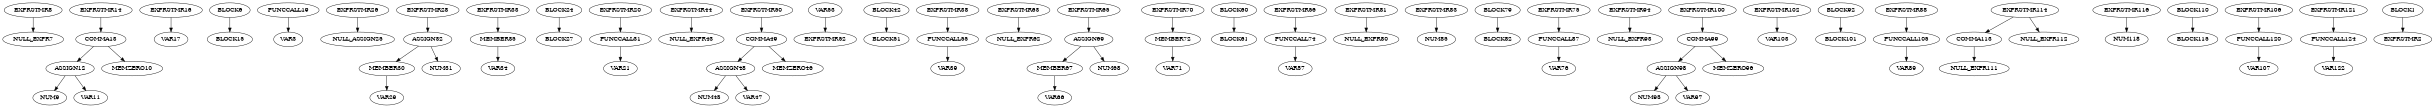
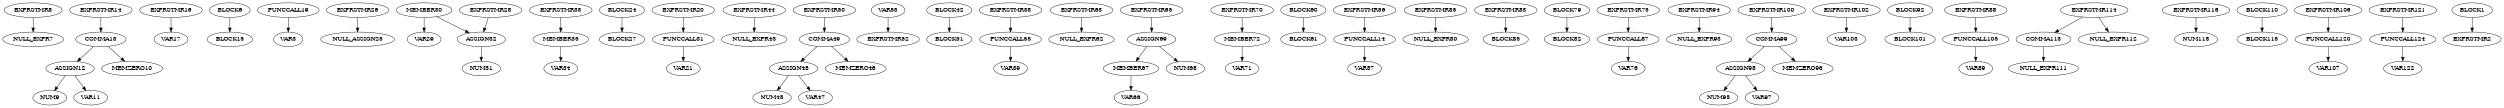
node "EXPRSTMR81": label "EXPRSTMR81" -> "EXPRSTMR85"
node "FUNCCALL74": label "FUNCCALL74" -> "FUNCCALL14"
node "NUM85": label "NUM85" -> "BLOCK85"
edge "ASSIGN32" -> "MEMBER30": reversed
